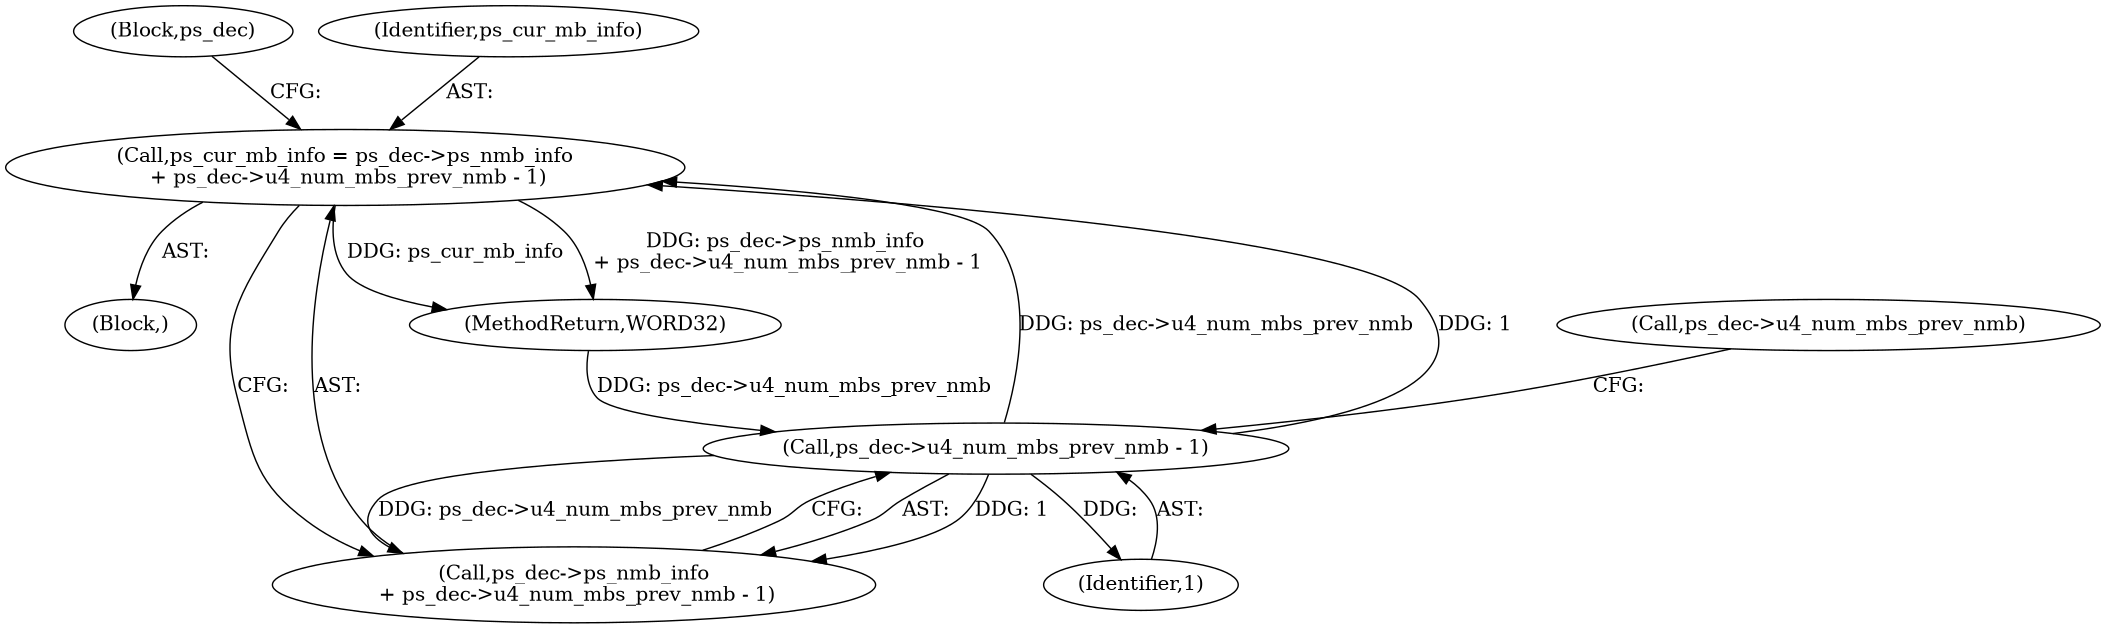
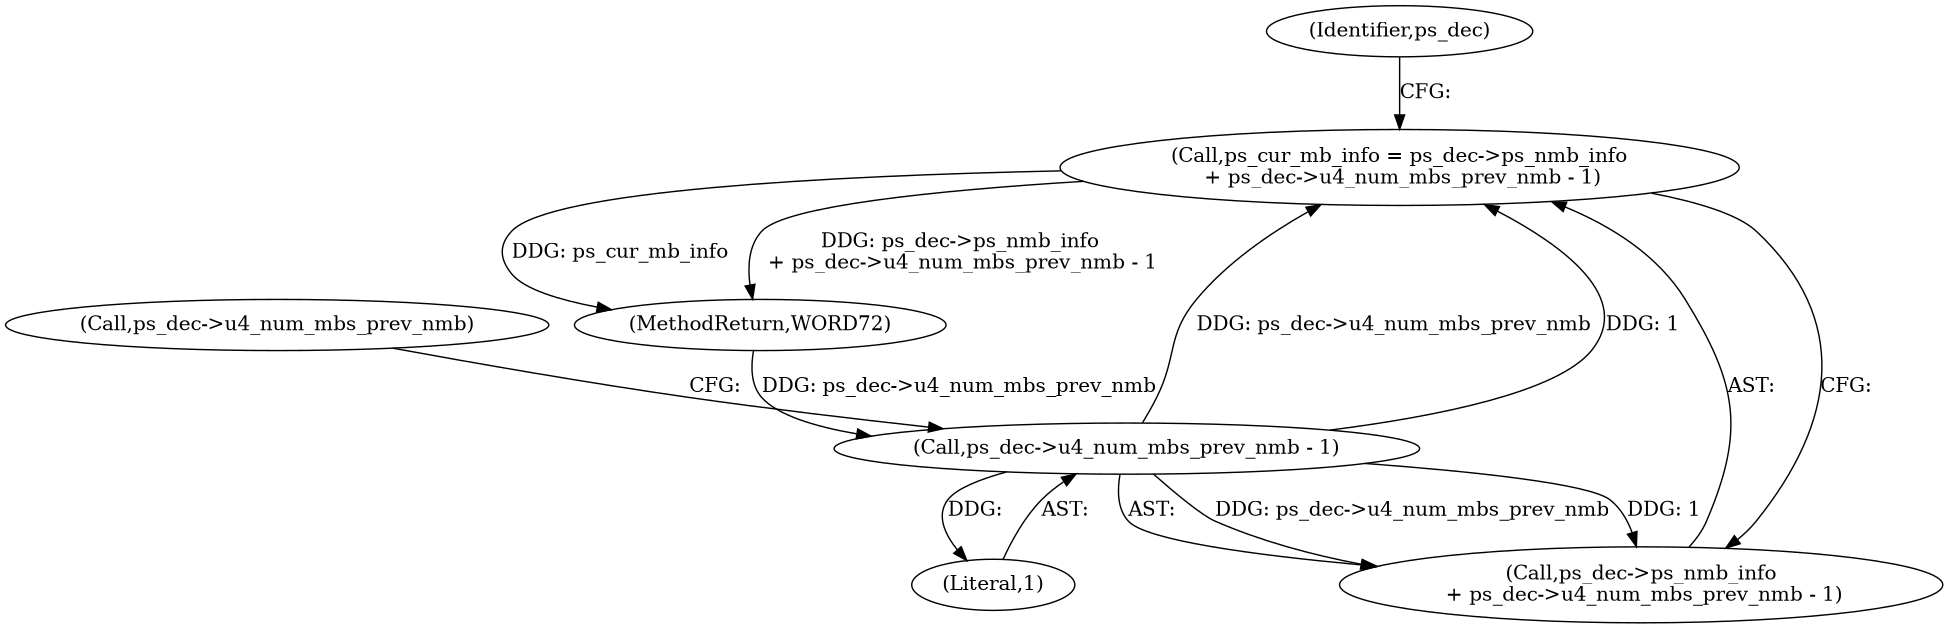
node "(Block,ps_dec)": label "(Block,ps_dec)" -> "(Identifier,ps_dec)"
node "(Identifier,ps_cur_mb_info)": removed
node "(Block,)": removed
node "(MethodReturn,WORD32)": label "(MethodReturn,WORD32)" -> "(MethodReturn,WORD72)"
edge "(Call,ps_dec->ps_nmb_info + ps_dec->u4_num_mbs_prev_nmb - 1)" -> "(Call,ps_dec->u4_num_mbs_prev_nmb - 1)": removed, label "CFG:"
node "(Identifier,1)": label "(Identifier,1)" -> "(Literal,1)"
